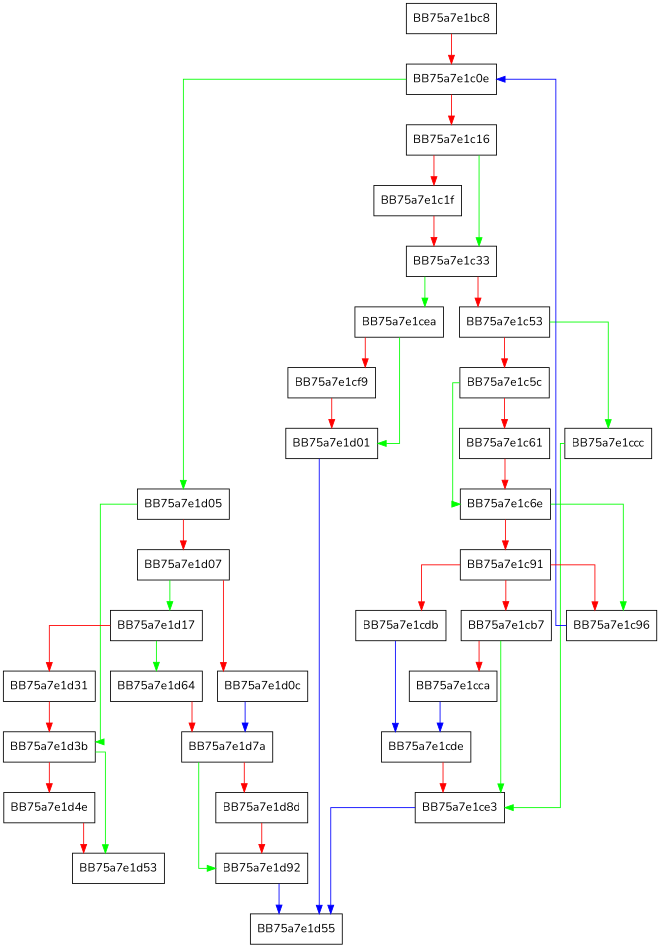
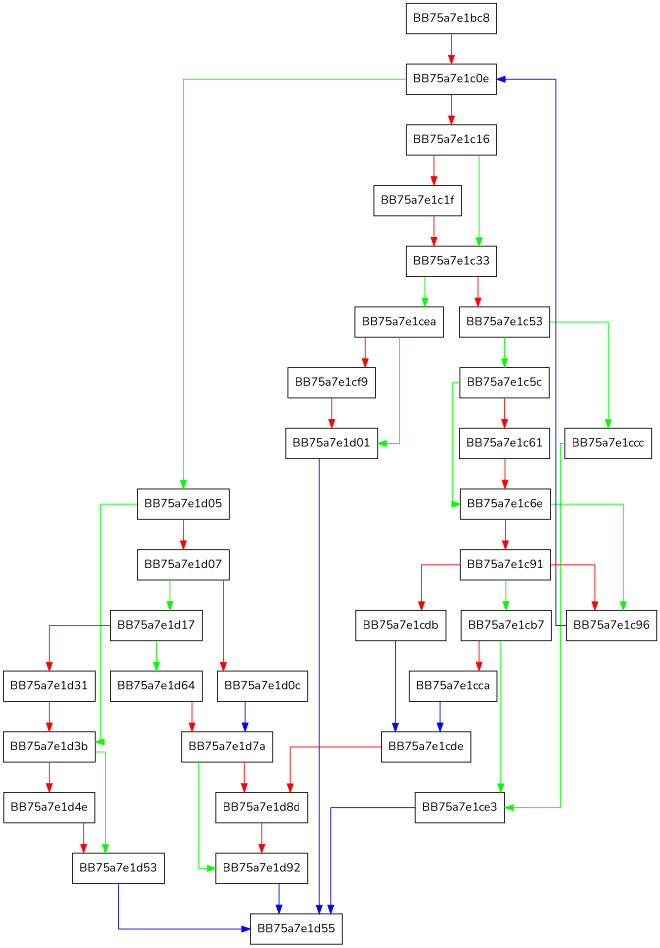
edge "BB75a7e1c53" -> "BB75a7e1c5c": color red -> green
edge "BB75a7e1c91" -> "BB75a7e1cb7": color red -> green
edge "BB75a7e1cde" -> "BB75a7e1ce3": now "BB75a7e1cde" -> "BB75a7e1d8d"
edge "BB75a7e1d53" -> "BB75a7e1d55": added
